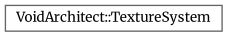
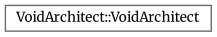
node "VoidArchitect::TextureSystem": label "VoidArchitect::TextureSystem" -> "VoidArchitect::VoidArchitect"
